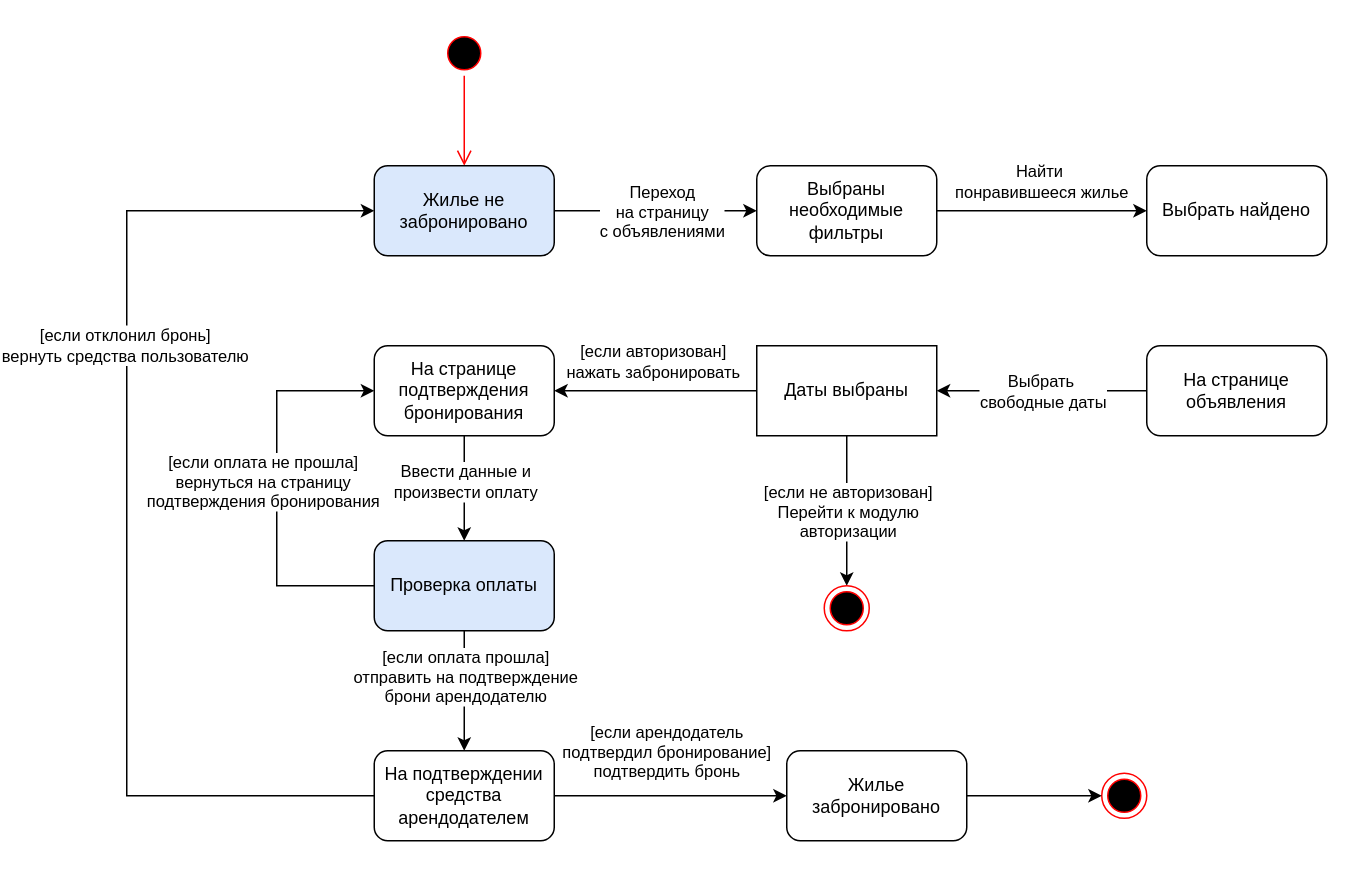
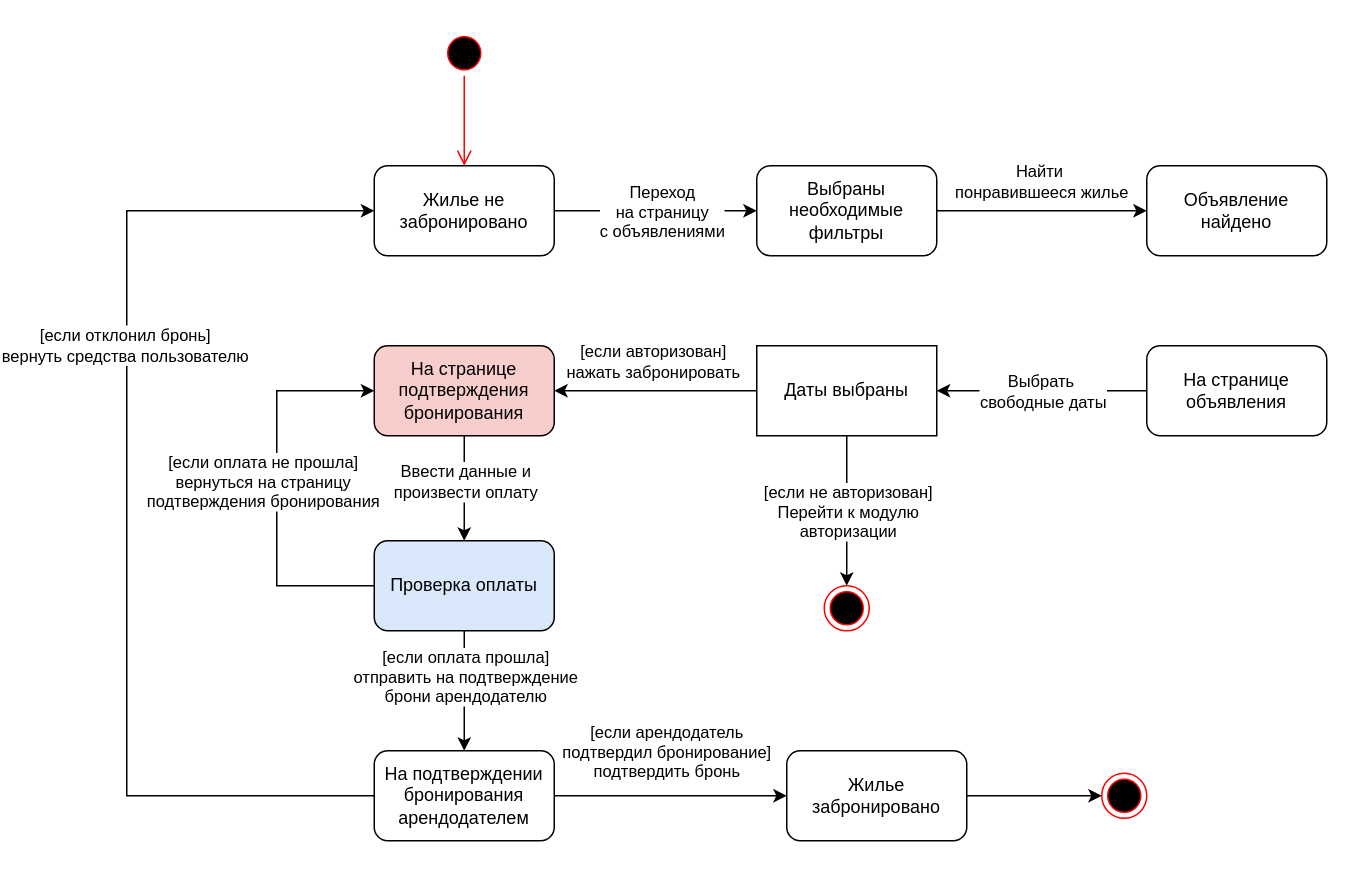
node "Жилье не забронировано": fillcolor #dae8fc -> #ffffff
node "Выбрать найдено": label "Выбрать найдено" -> "Объявление найдено"
node "На странице подтверждения бронирования": fillcolor #ffffff -> #f8cecc
node "На подтверждении средства арендодателем": label "На подтверждении средства арендодателем" -> "На подтверждении бронирования арендодателем"
